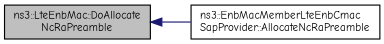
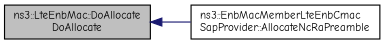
node "ns3::LteEnbMac::DoAllocate NcRaPreamble": label "ns3::LteEnbMac::DoAllocate NcRaPreamble" -> "ns3::LteEnbMac::DoAllocate DoAllocate"
